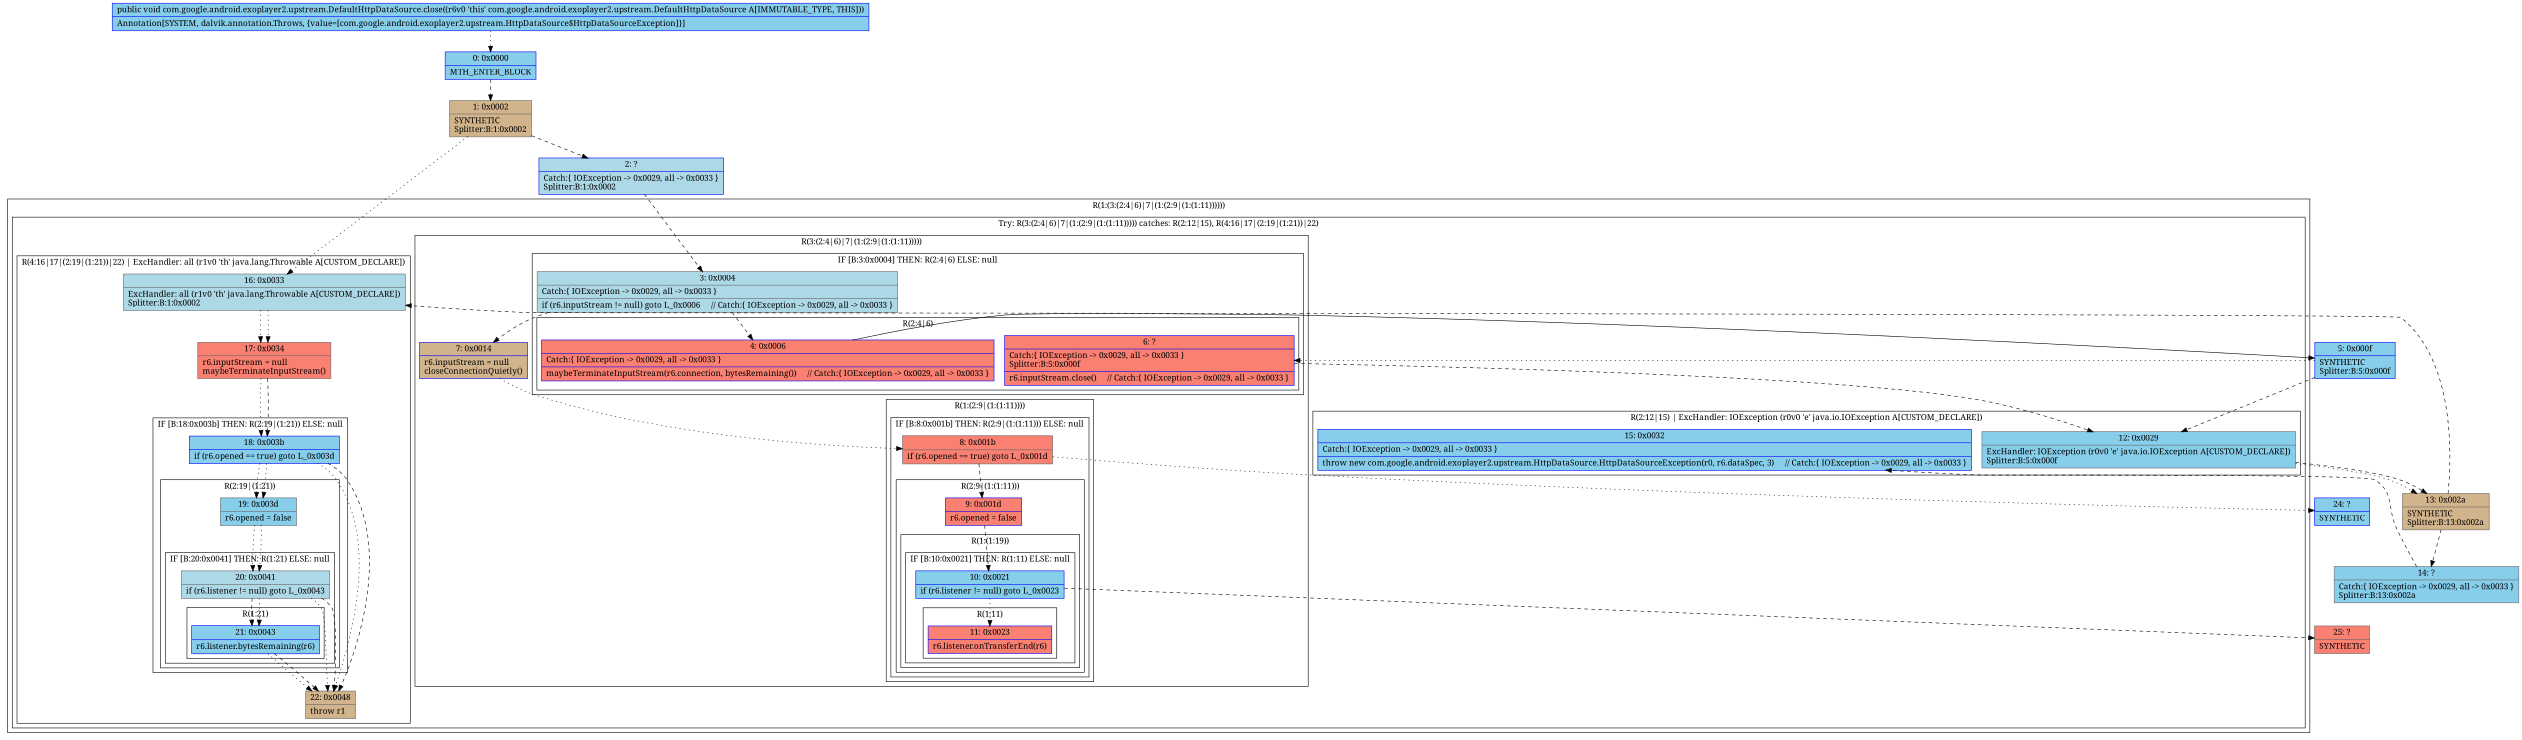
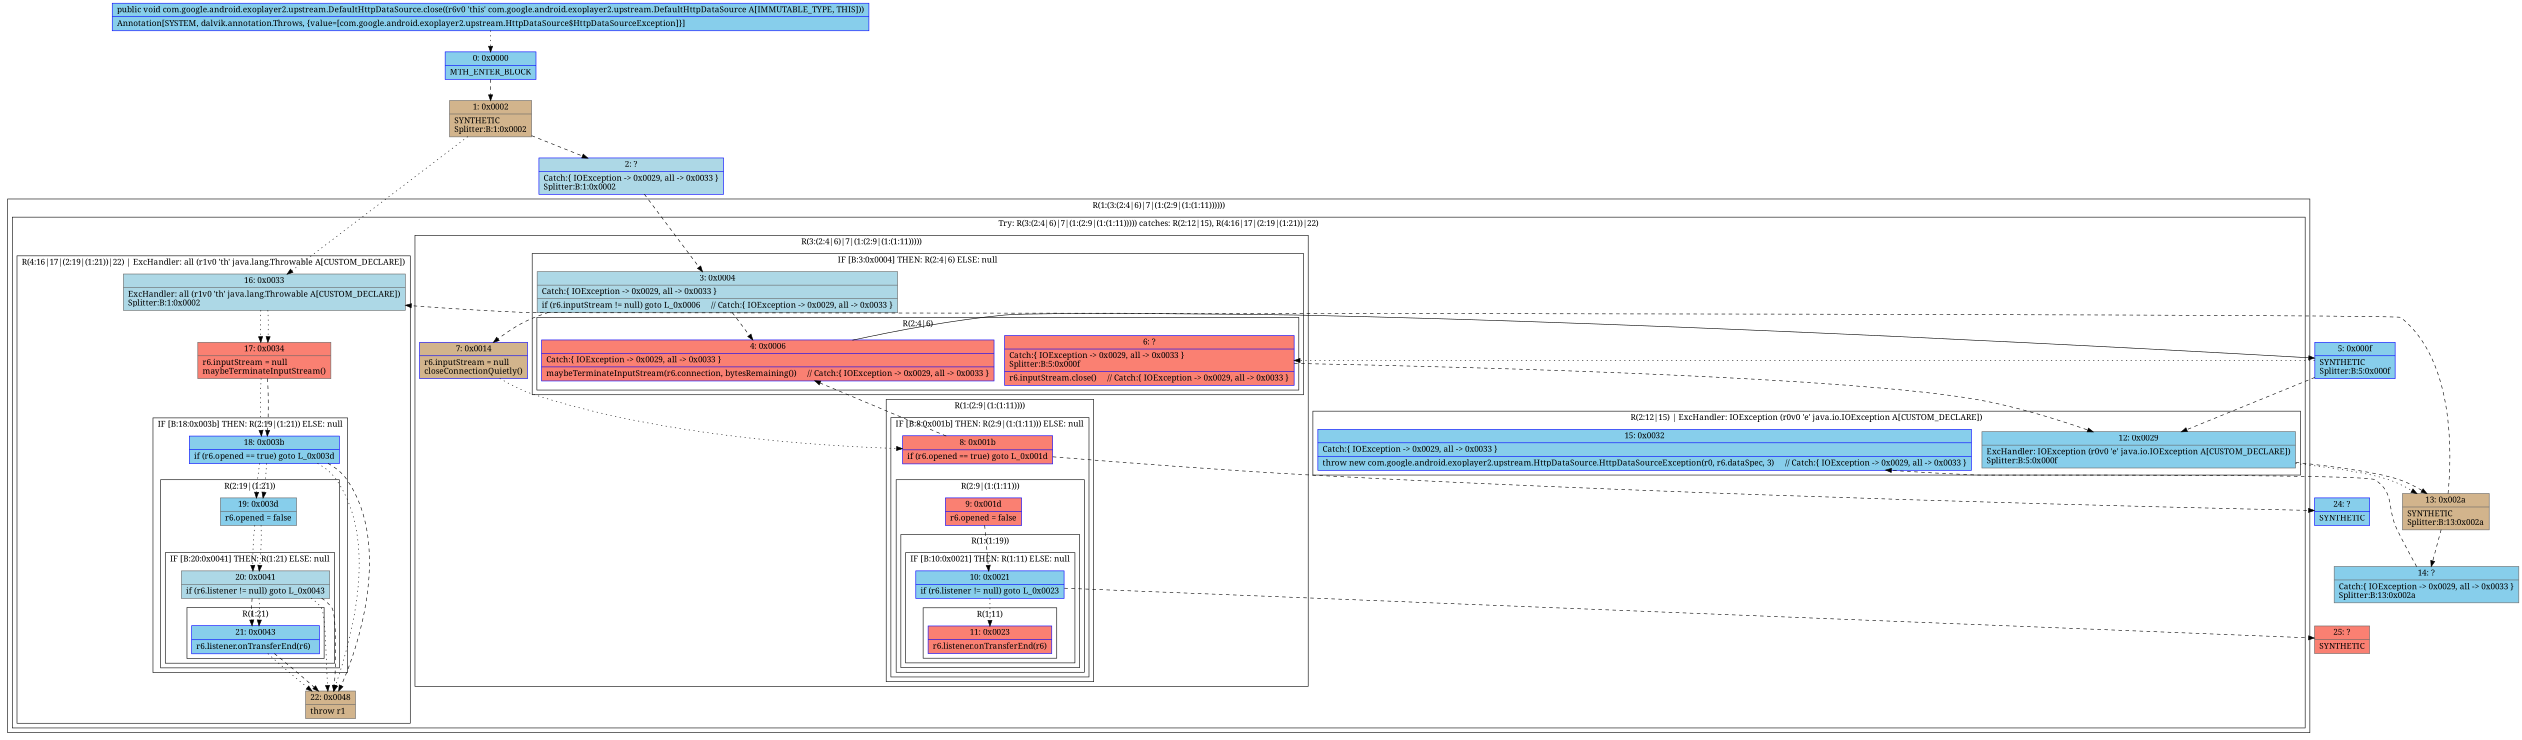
node "8: 0x001b": color gray40 -> blue
edge "8: 0x001b" -> "9: 0x001d": now "8: 0x001b" -> "4: 0x0006"
edge "8: 0x001b" -> "24: ?": style dotted -> dashed
node "21: 0x0043": text "r6.listener.bytesRemaining(r6)" -> "r6.listener.onTransferEnd(r6)"
